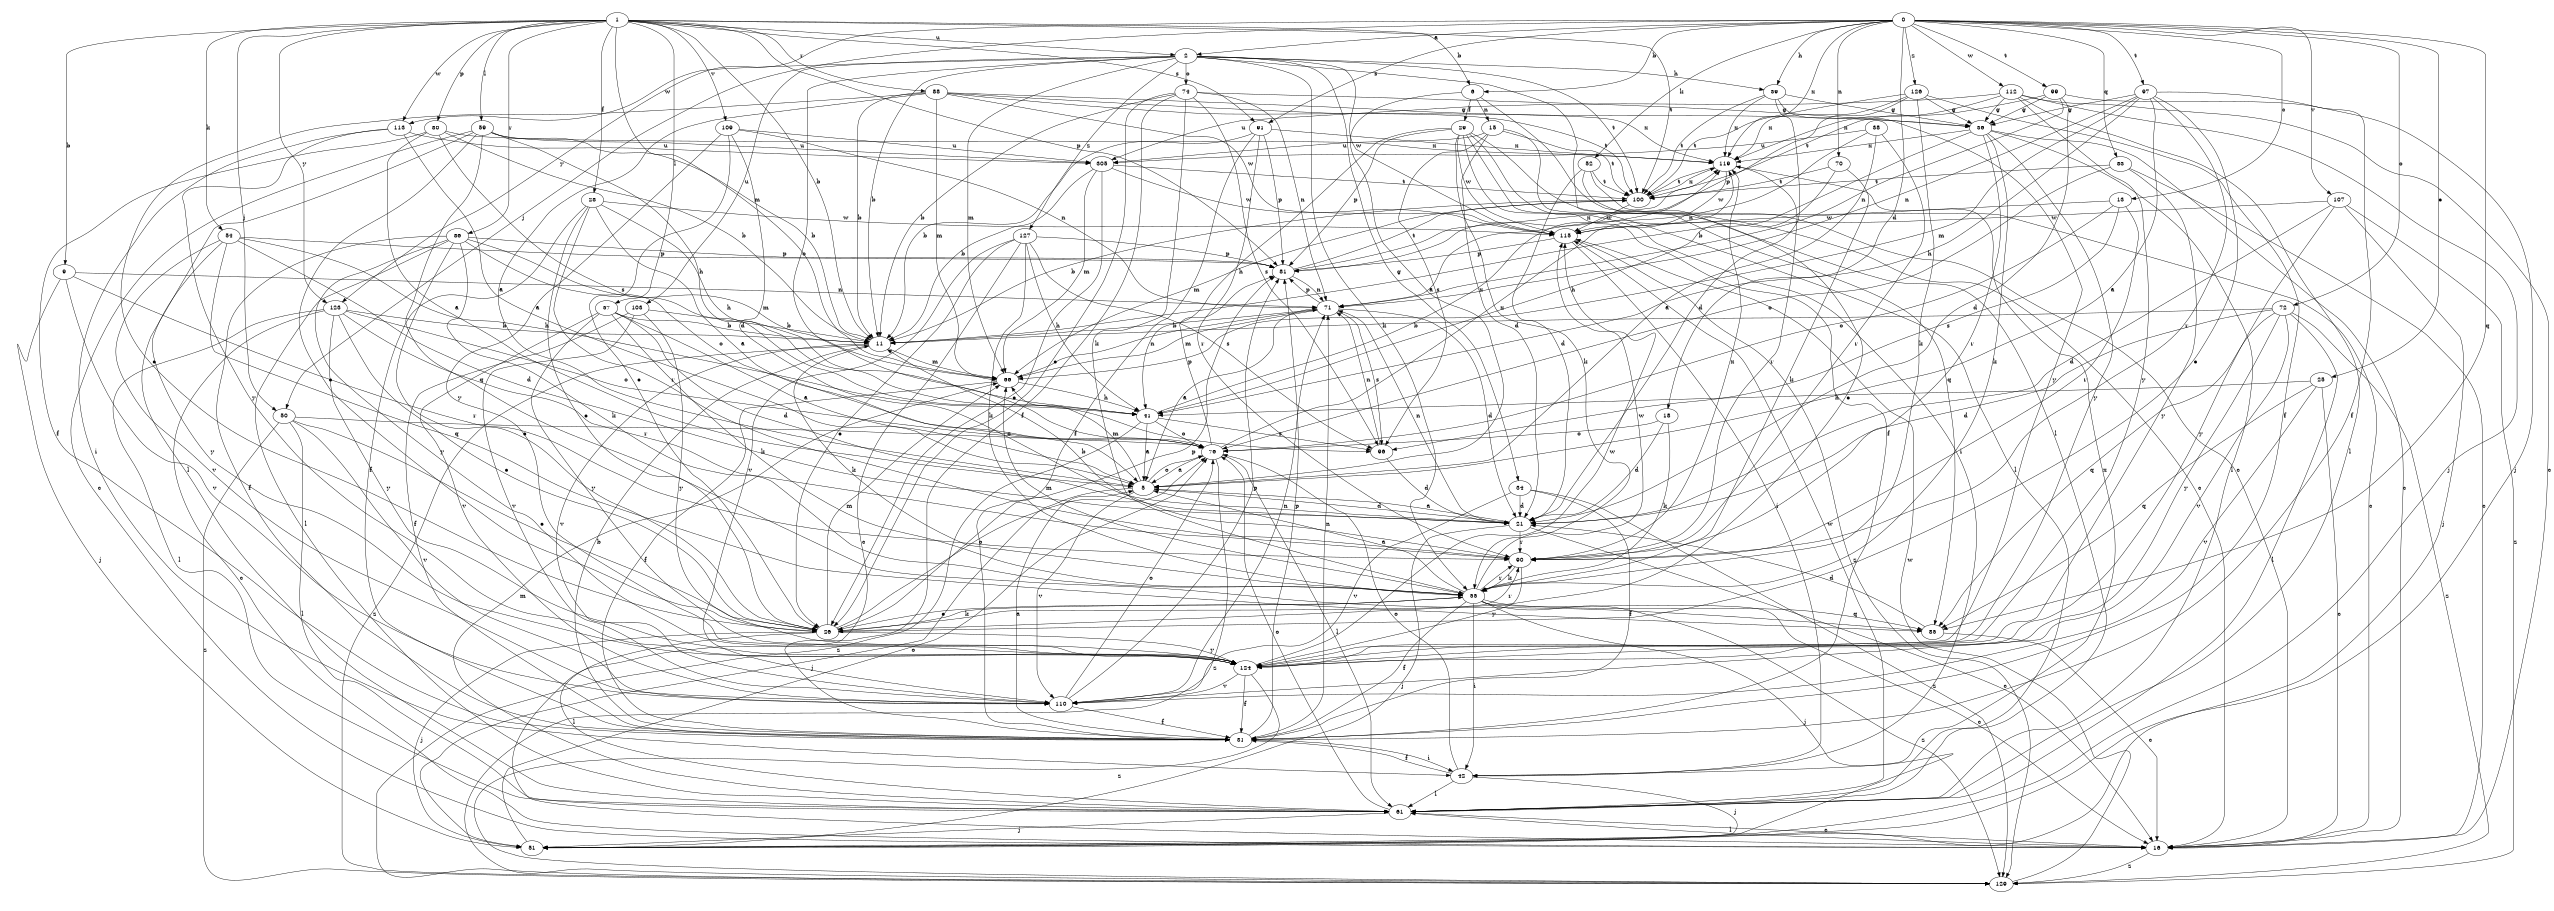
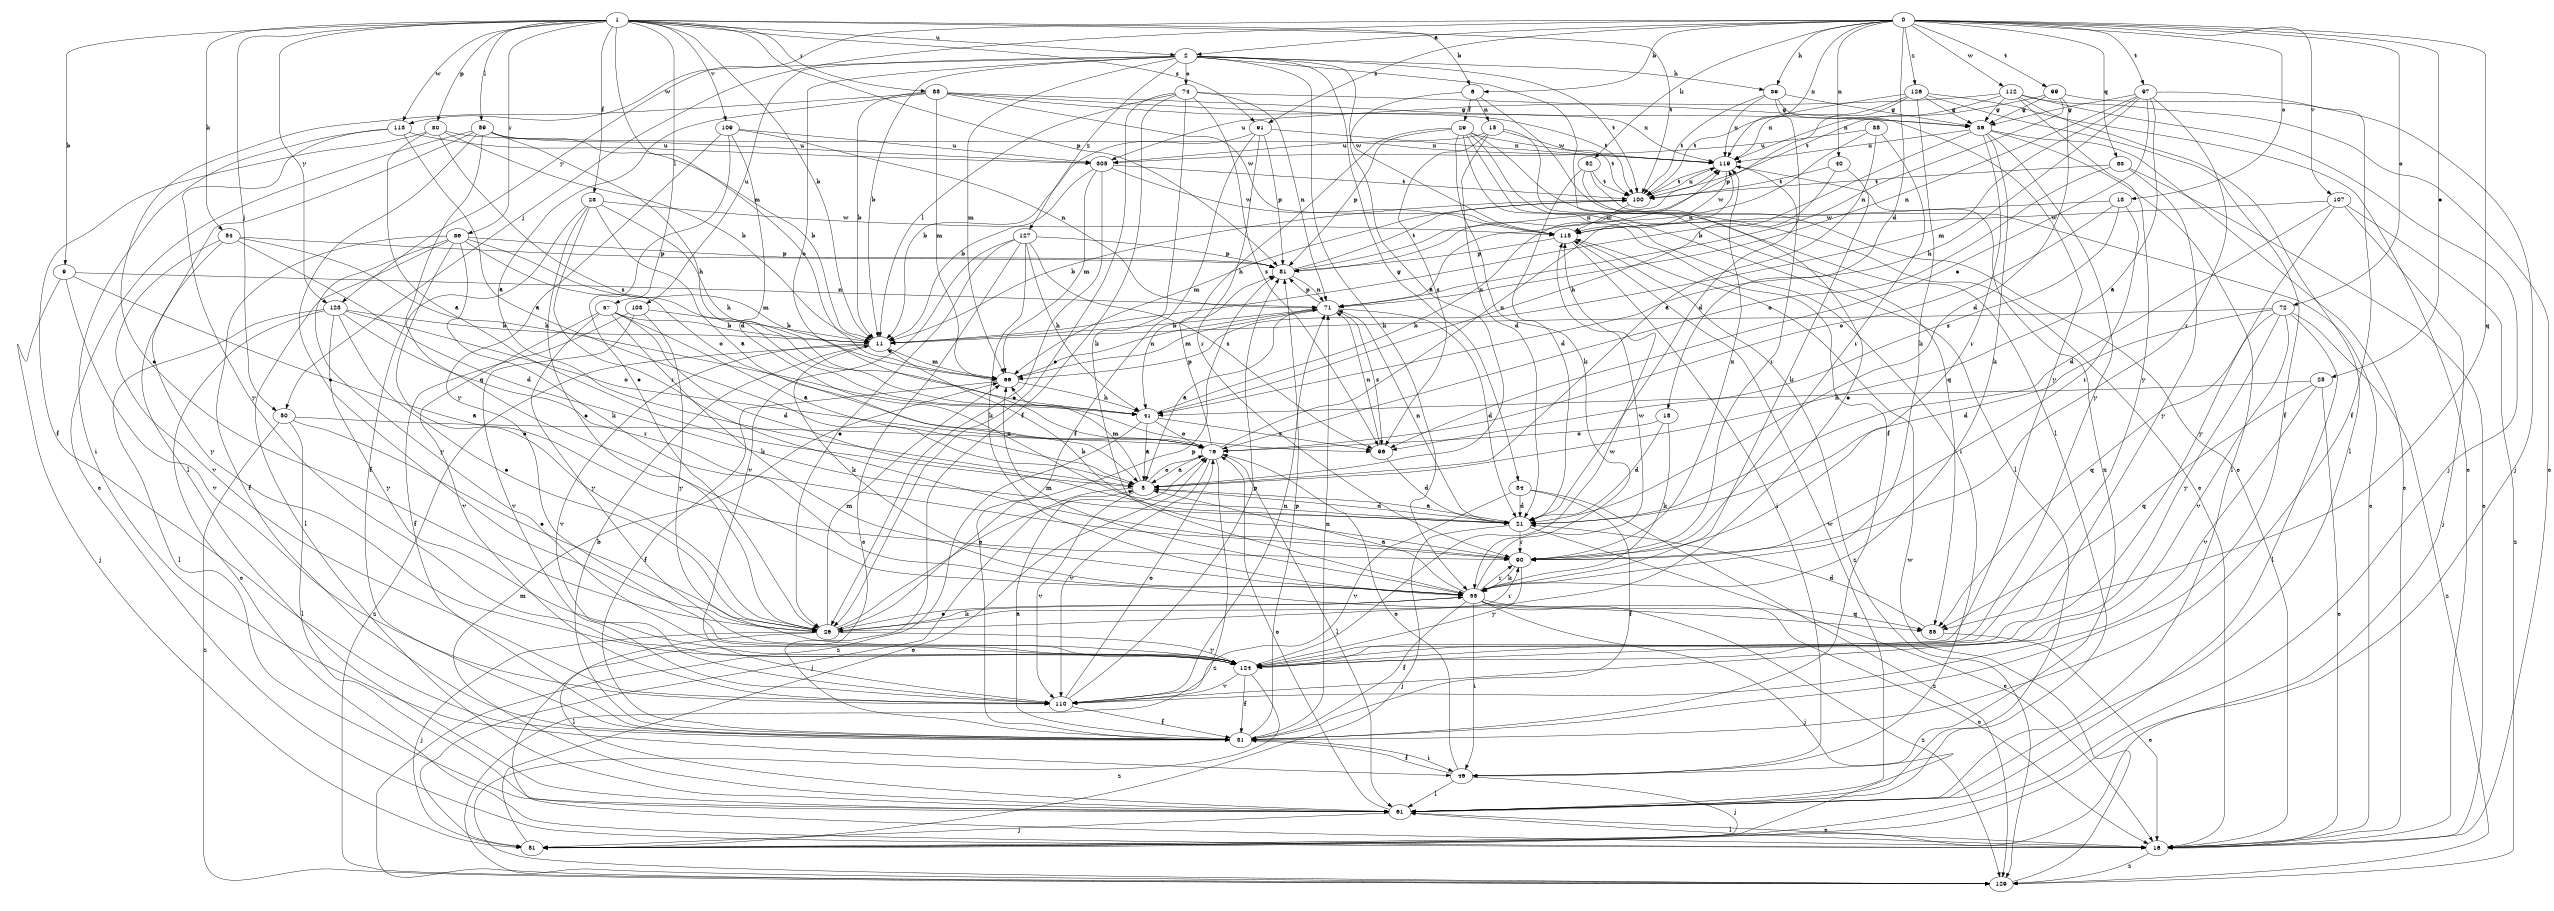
node "70": label "70" -> "40"
edge "29" -> "115": now "29" -> "119"
edge "74" -> "11": label "b" -> "l"
edge "126" -> "16": added, label "c"
edge "9" -> "90": label "r" -> "a"
edge "54" -> "85": removed, label "q"
edge "97" -> "26": now "97" -> "96"
edge "50" -> "110": now "76" -> "110"
node "42": label "42" -> "46"
